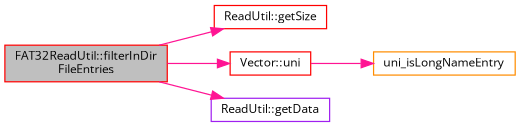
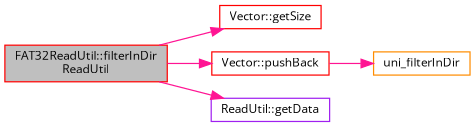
node "ReadUtil::getSize": label "ReadUtil::getSize" -> "Vector::getSize"
node "FAT32ReadUtil::filterInDir FileEntries": label "FAT32ReadUtil::filterInDir FileEntries" -> "FAT32ReadUtil::filterInDir ReadUtil"
node "Vector::uni": label "Vector::uni" -> "Vector::pushBack"
node "uni_isLongNameEntry": label "uni_isLongNameEntry" -> "uni_filterInDir"
